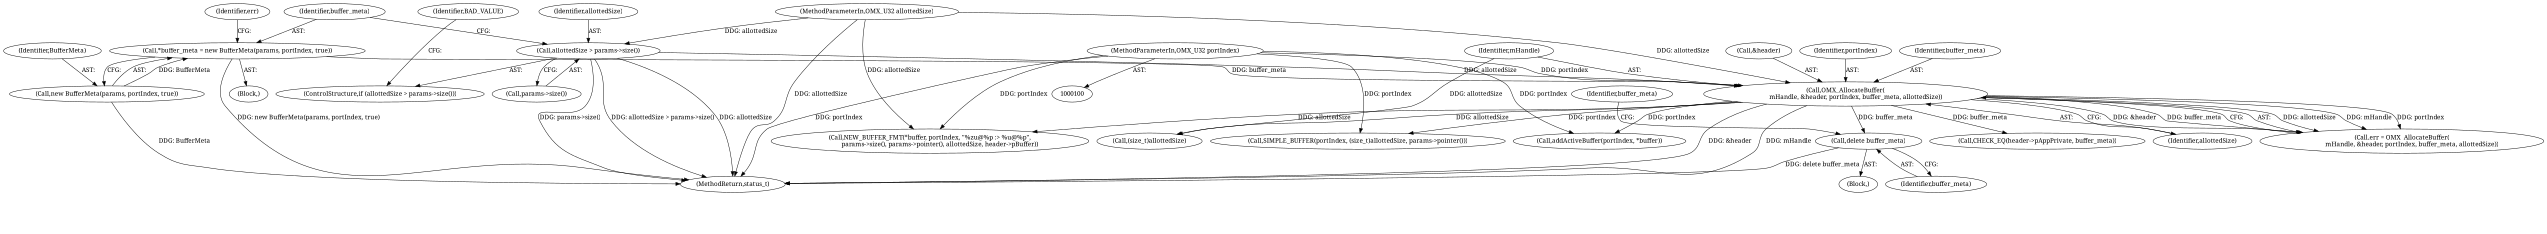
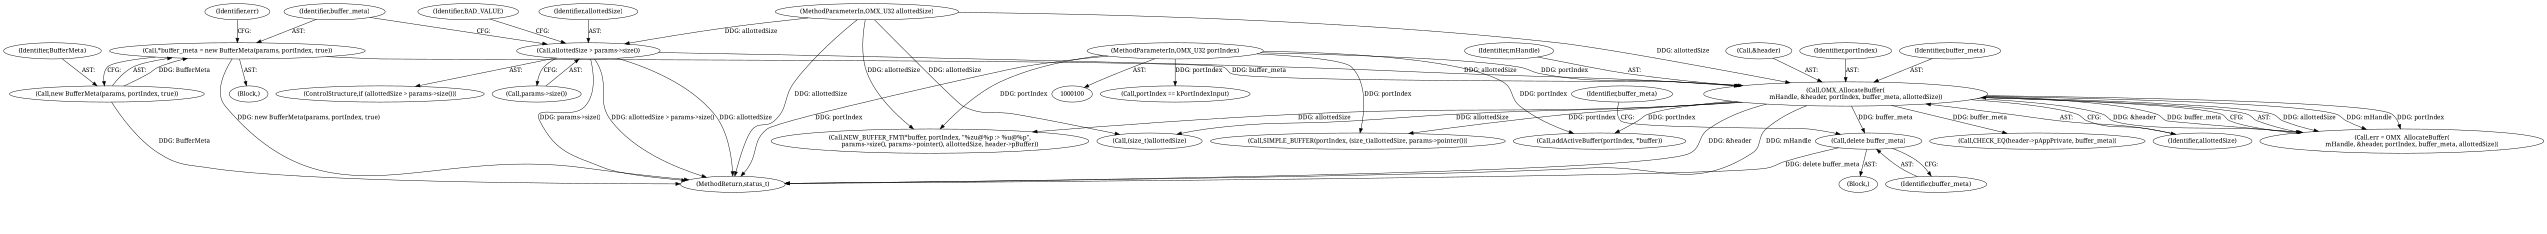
edge "(Identifier,BAD_VALUE)" -> "(ControlStructure,if (allottedSize > params->size()))": now "(Identifier,BAD_VALUE)" -> "(Call,allottedSize > params->size())"
node "(Call,portIndex == kPortIndexInput)": added
edge "(Identifier,mHandle)" -> "(Call,(size_t)allottedSize)": now "(MethodParameterIn,OMX_U32 allottedSize)" -> "(Call,(size_t)allottedSize)"
